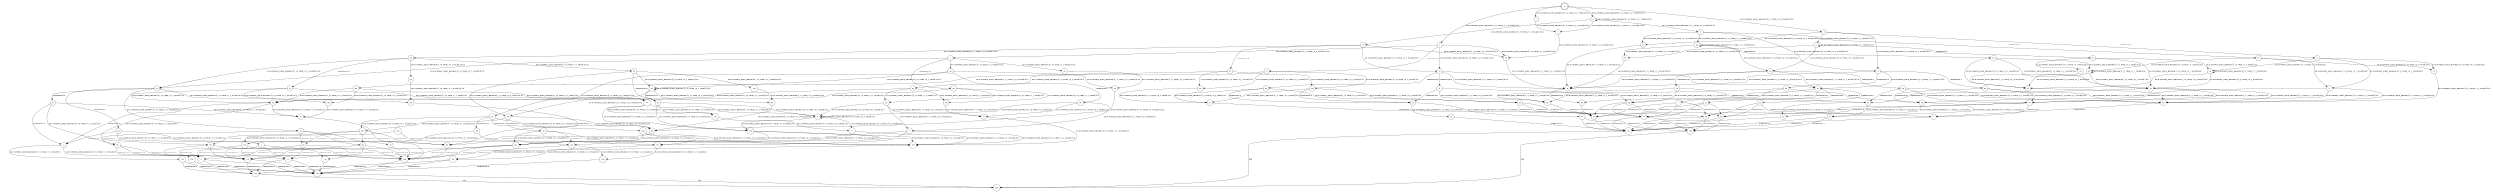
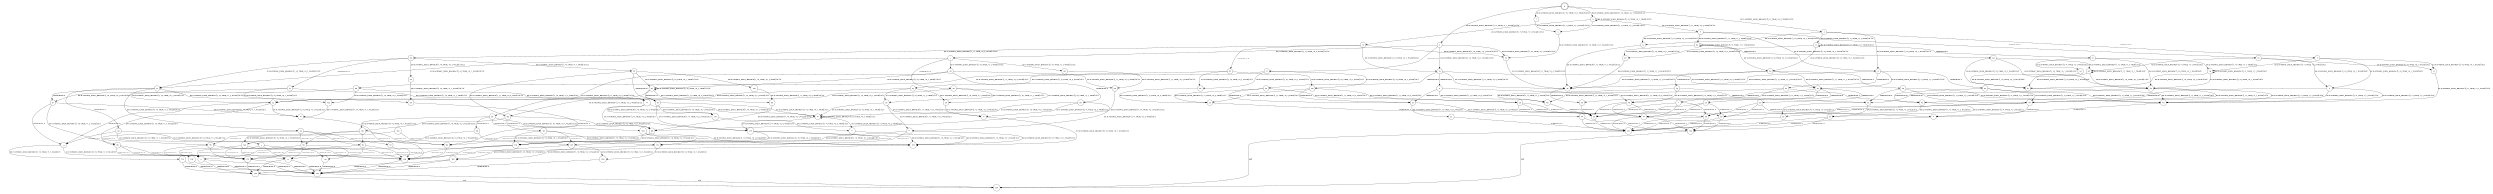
edge "69" -> "55": now "69" -> "61"
